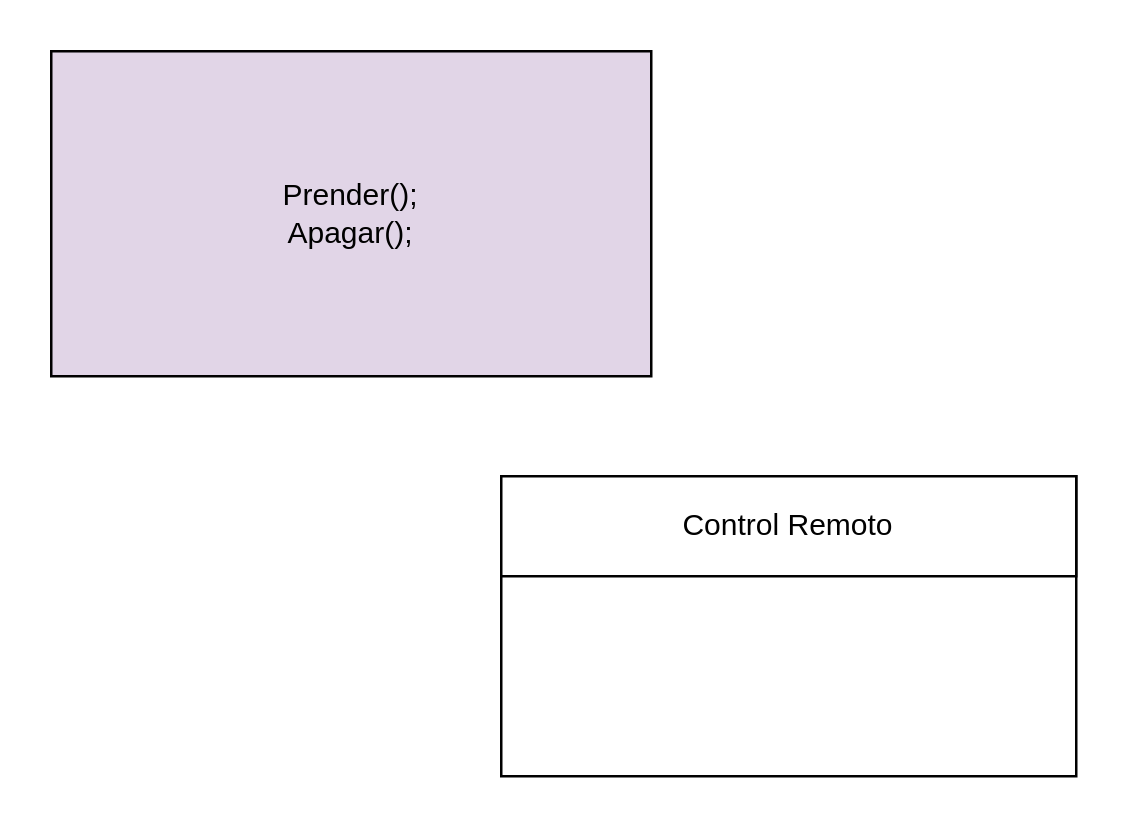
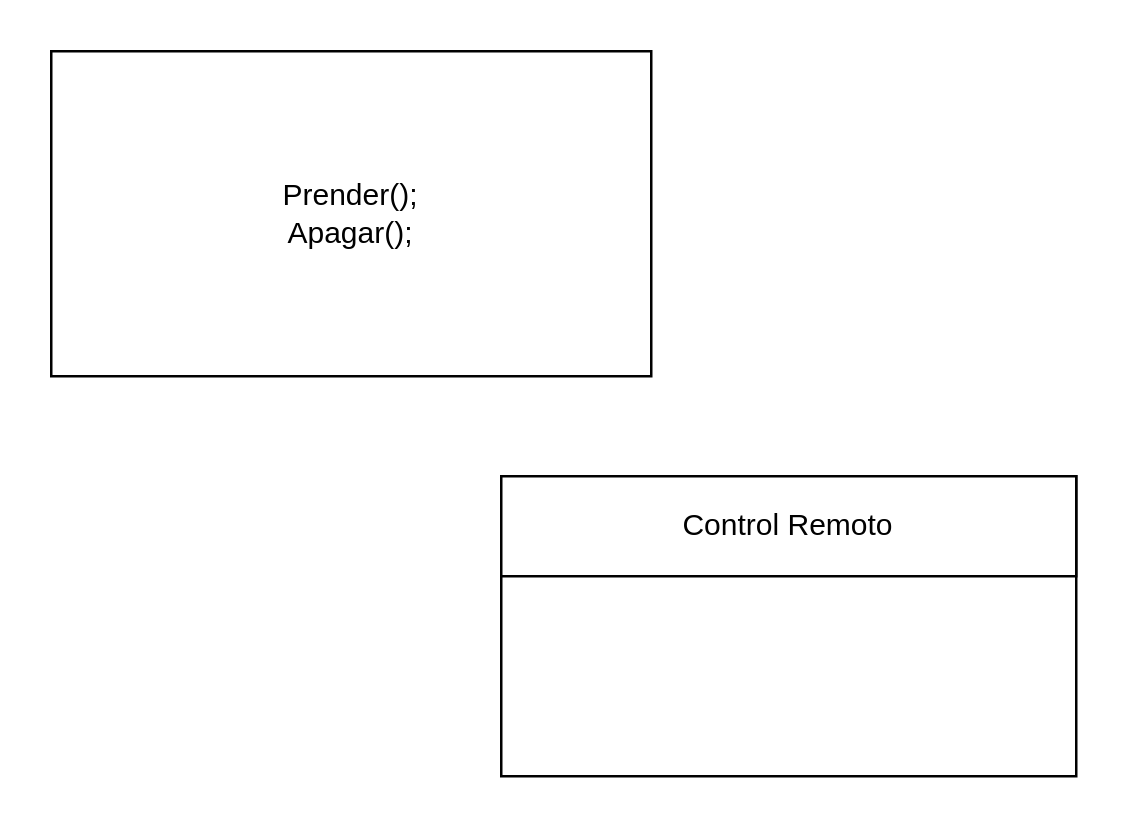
node "Prender(); Apagar();": fillcolor #e1d5e7 -> #ffffff
